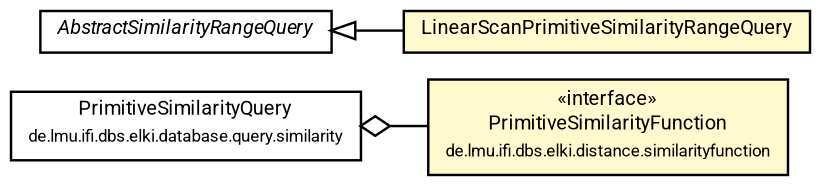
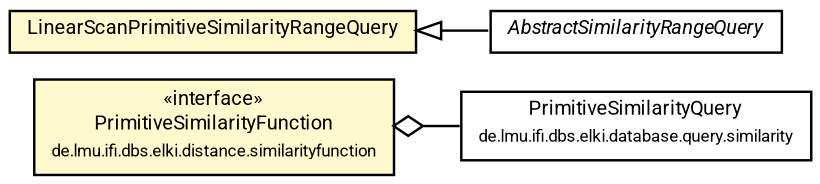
edge "LinearScanPrimitiveSimilarityRangeQuery" -> "AbstractSimilarityRangeQuery": reversed
edge "PrimitiveSimilarityFunction" -> "PrimitiveSimilarityQuery": reversed
